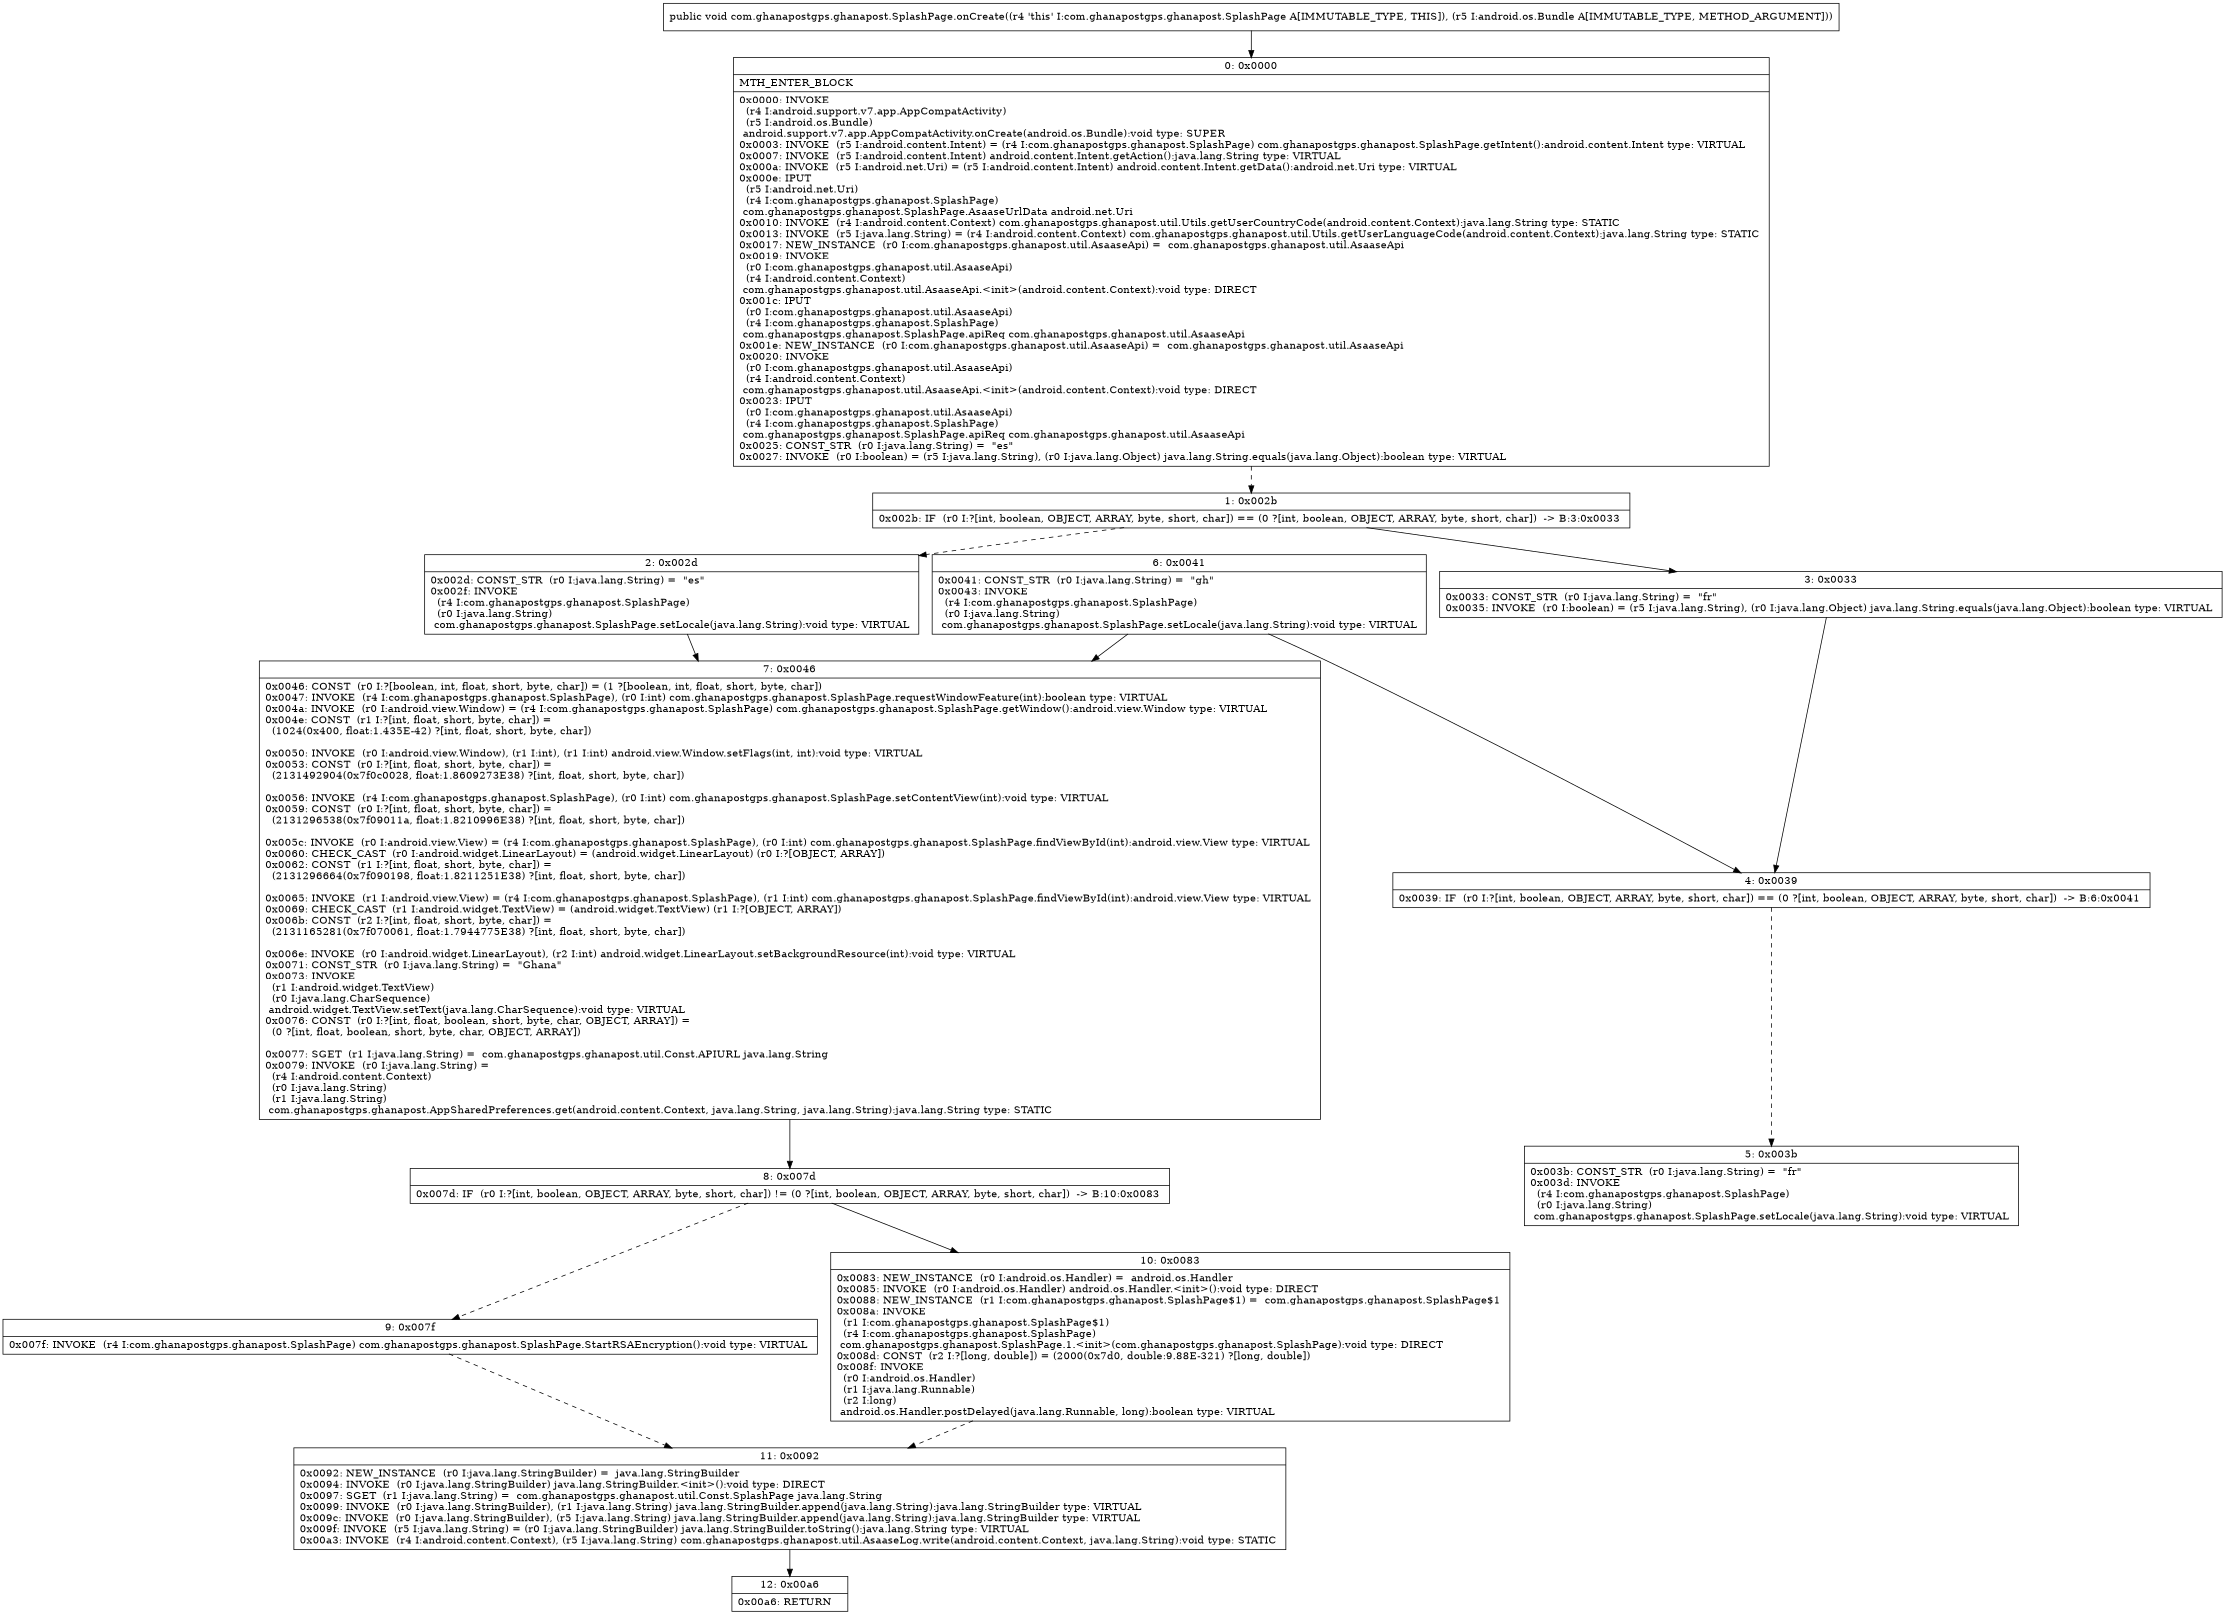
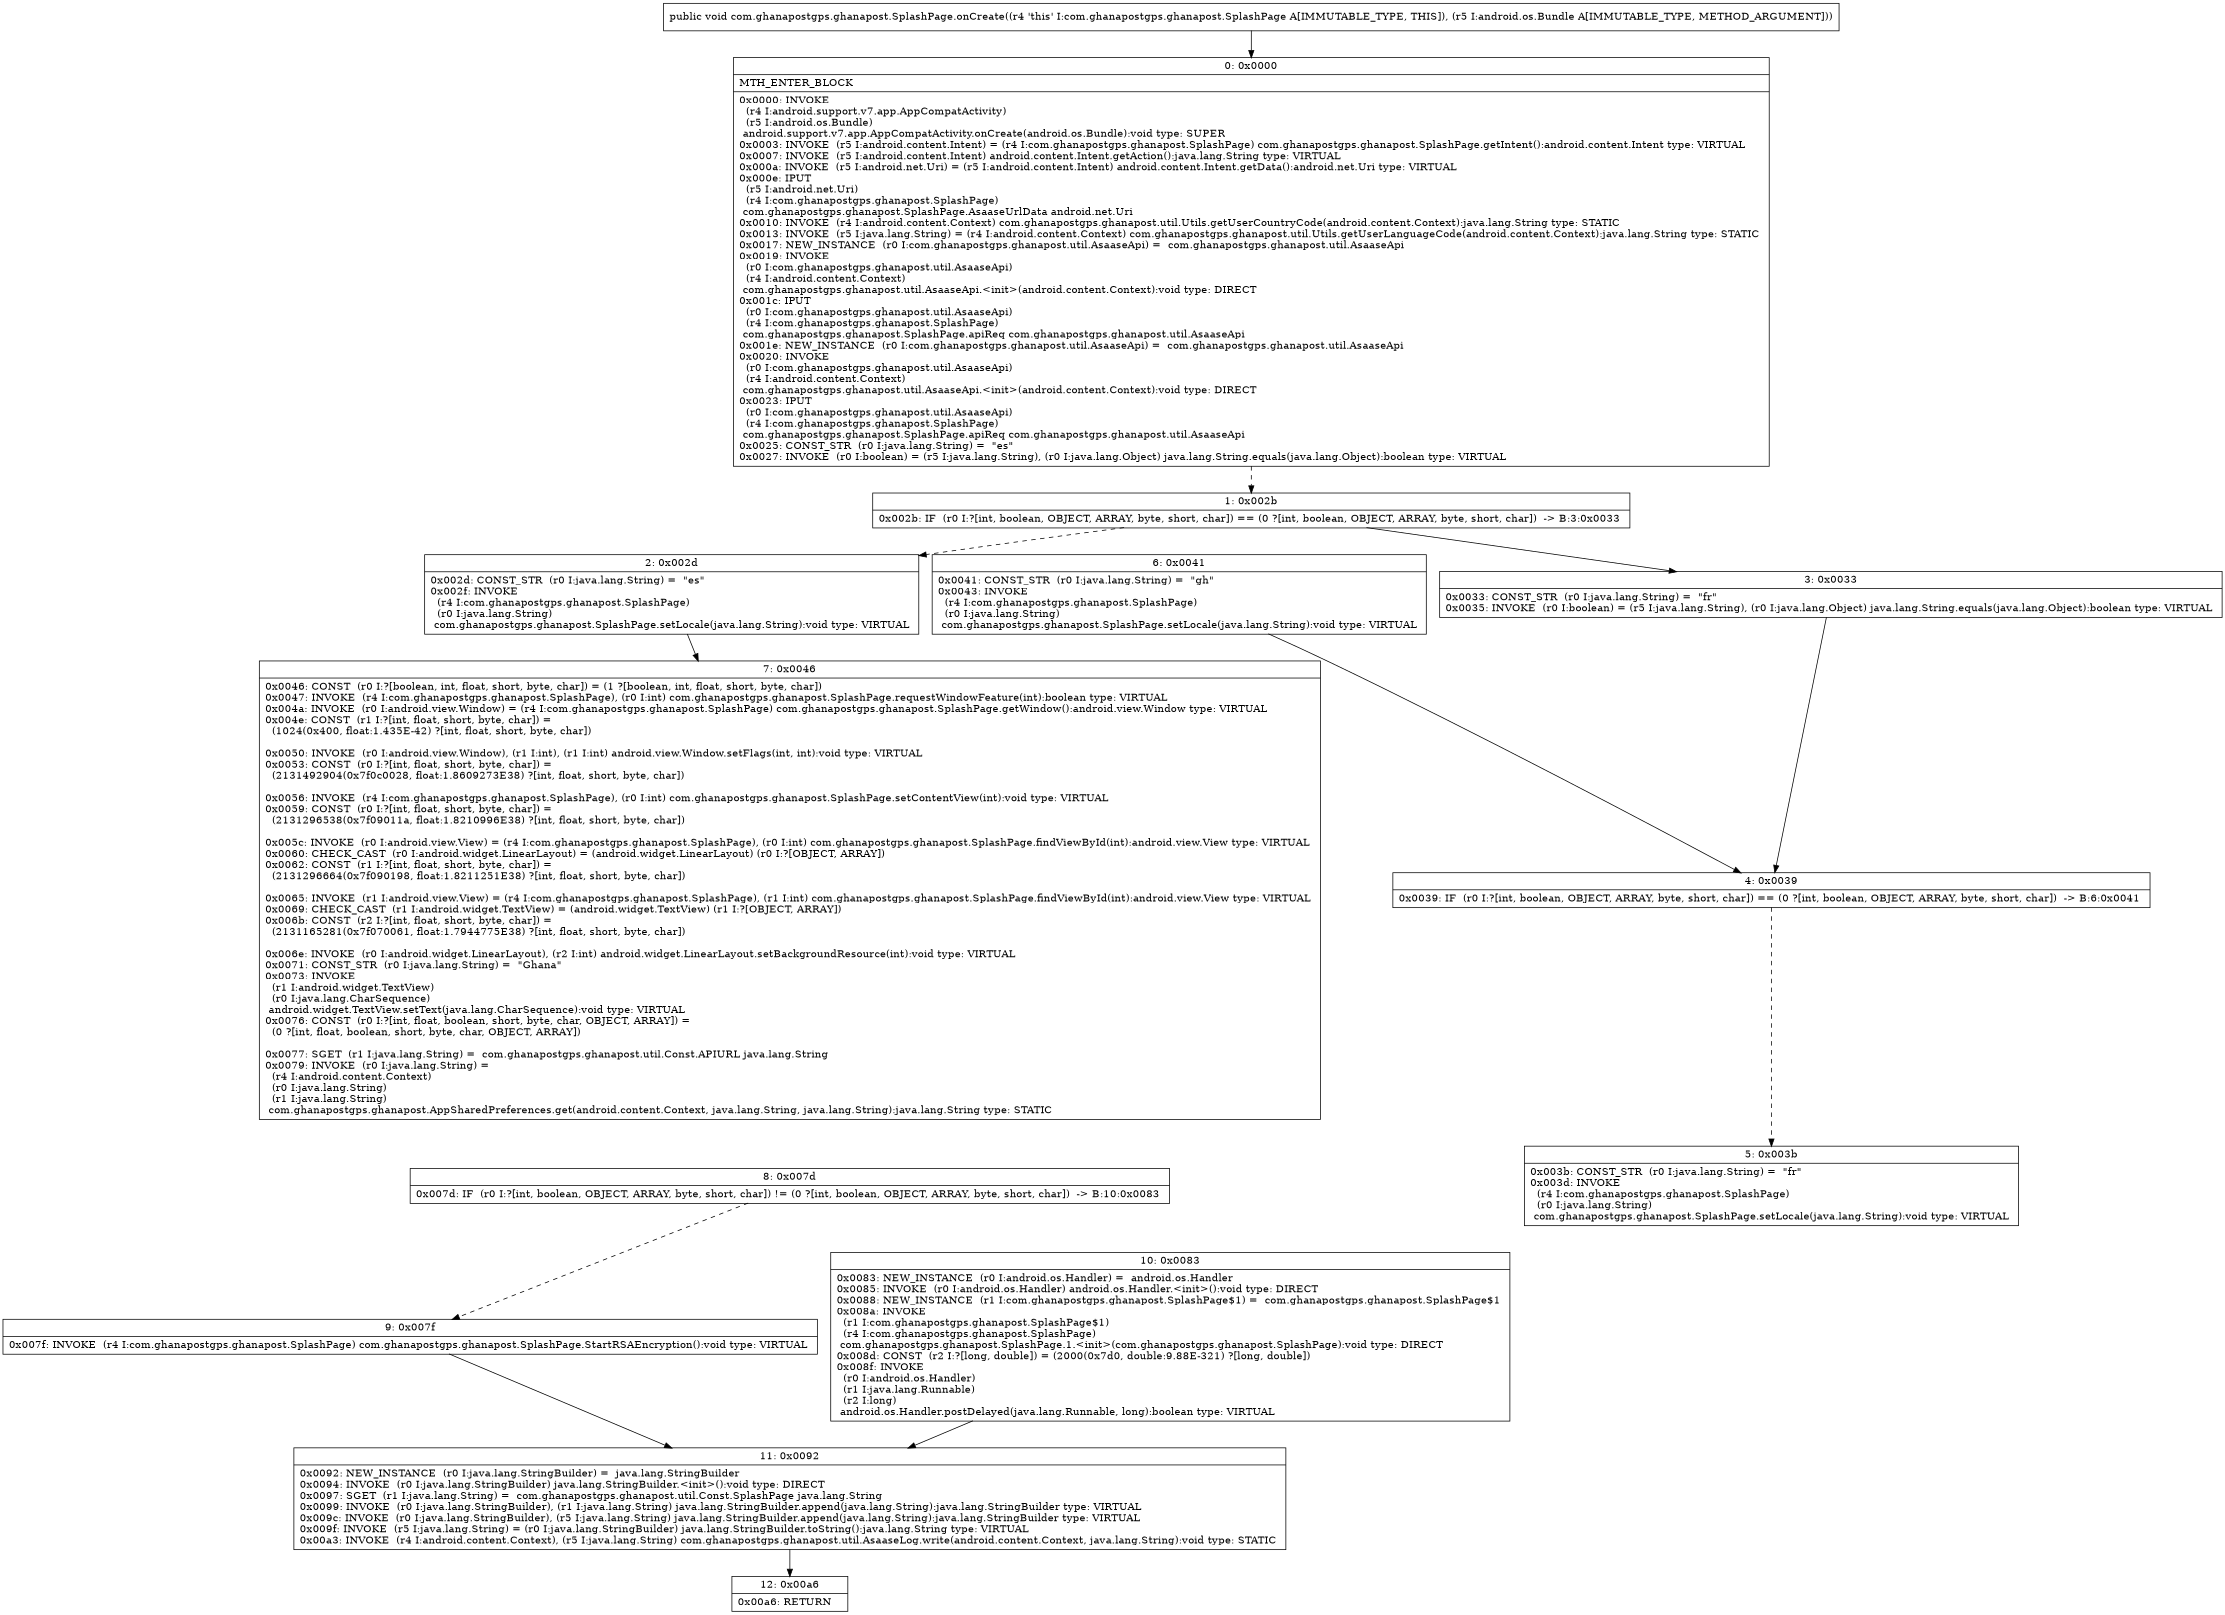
edge "6: 0x0041" -> "7: 0x0046": removed
edge "7: 0x0046" -> "8: 0x007d": removed
edge "8: 0x007d" -> "10: 0x0083": removed
edge "9: 0x007f" -> "11: 0x0092": style dashed -> solid
edge "10: 0x0083" -> "11: 0x0092": style dashed -> solid
